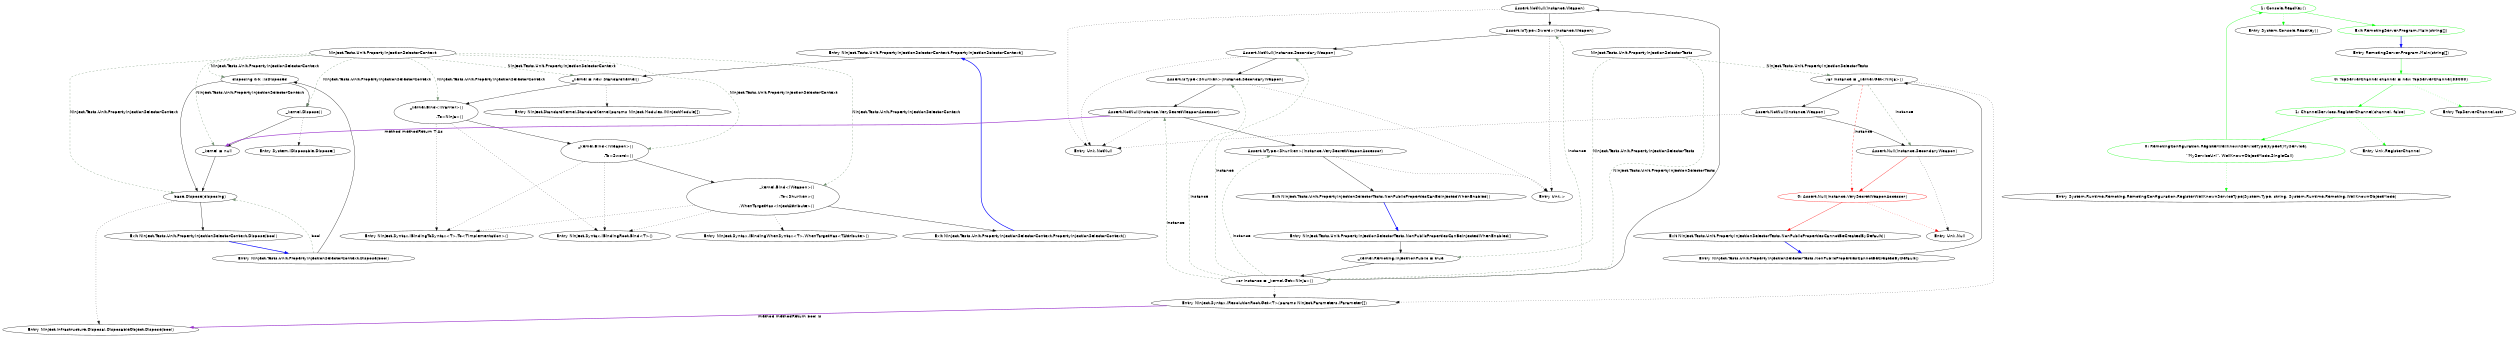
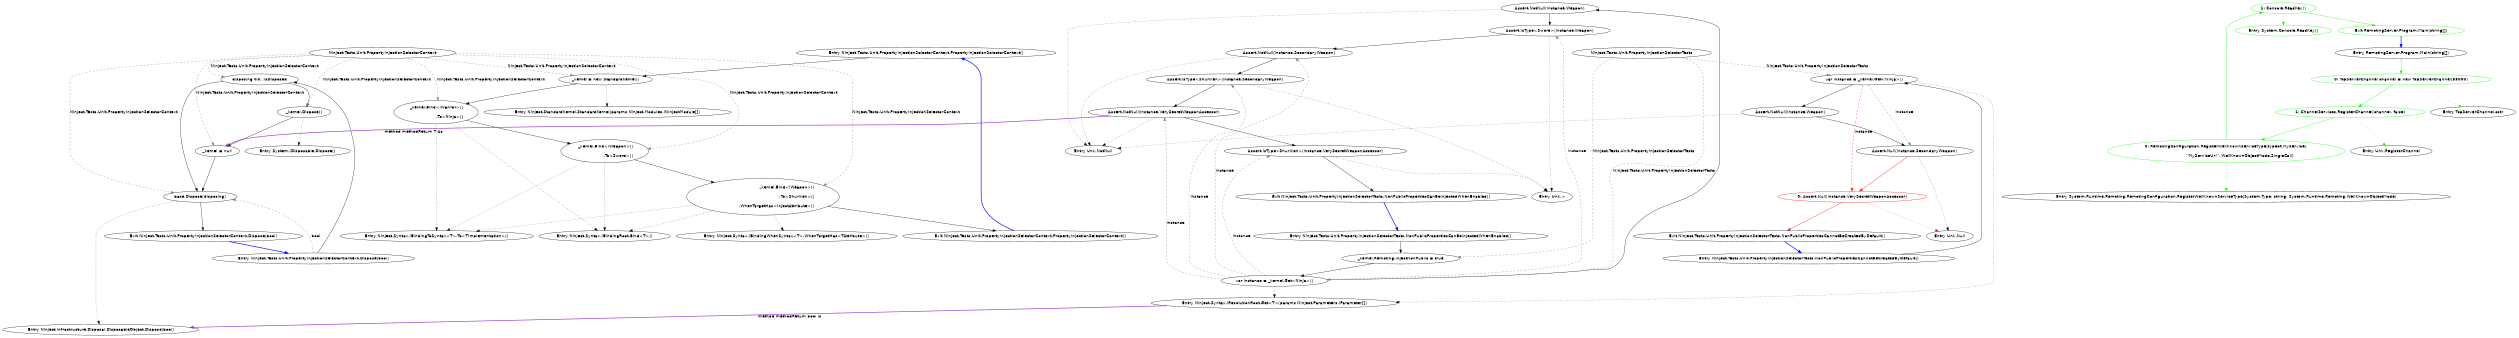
node "Entry System.Console.ReadKey()": color black -> green
